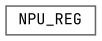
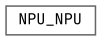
node "NPU_REG": label "NPU_REG" -> "NPU_NPU"
